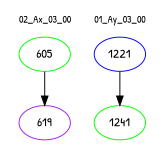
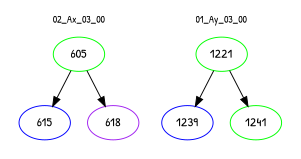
node "1221": color blue -> green
node "615": added
node "619": label "619" -> "618"
node "1239": added
